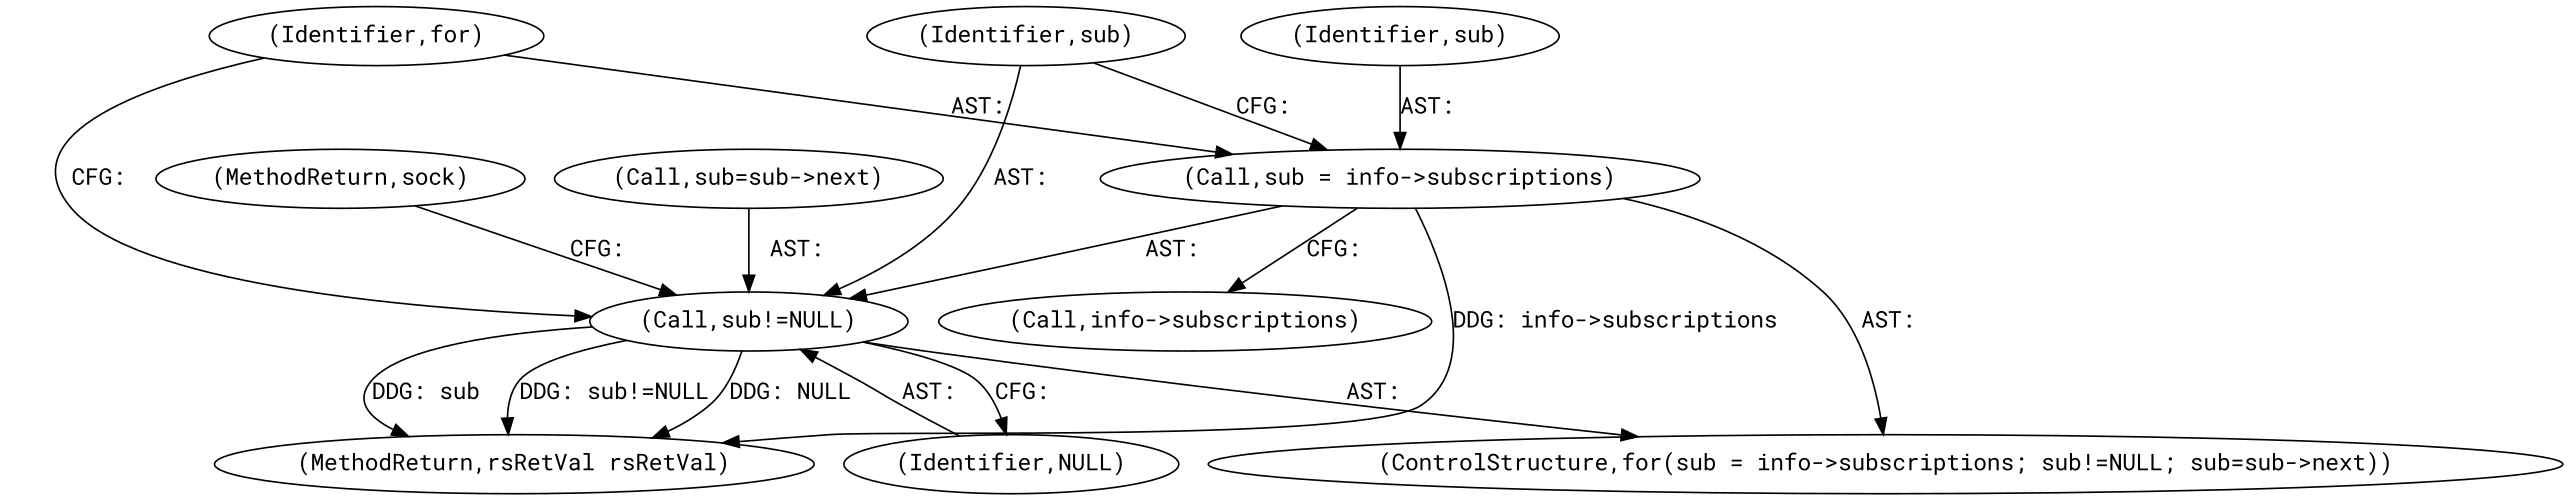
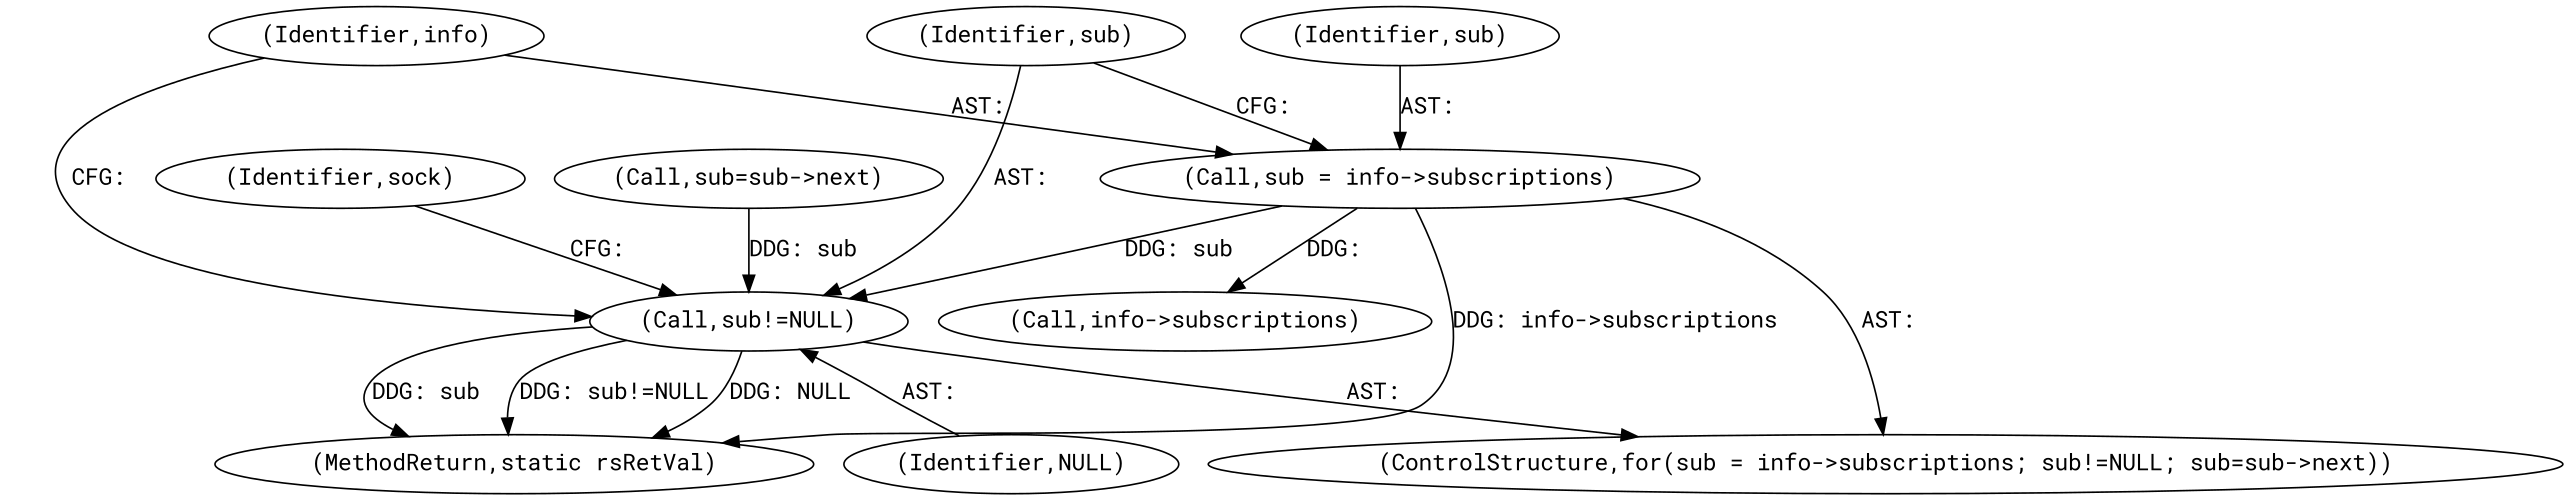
node "(Identifier,for)": label "(Identifier,for)" -> "(Identifier,info)"
node "(MethodReturn,sock)": label "(MethodReturn,sock)" -> "(Identifier,sock)"
edge "(Call,sub=sub->next)" -> "(Call,sub!=NULL)": label "AST: " -> "DDG: sub"
edge "(Call,sub = info->subscriptions)" -> "(Call,sub!=NULL)": label "AST: " -> "DDG: sub"
edge "(Call,sub = info->subscriptions)" -> "(Call,info->subscriptions)": label "CFG: " -> "DDG: "
edge "(Call,sub!=NULL)" -> "(Identifier,NULL)": removed, label "CFG:"
node "(MethodReturn,rsRetVal rsRetVal)": label "(MethodReturn,rsRetVal rsRetVal)" -> "(MethodReturn,static rsRetVal)"
